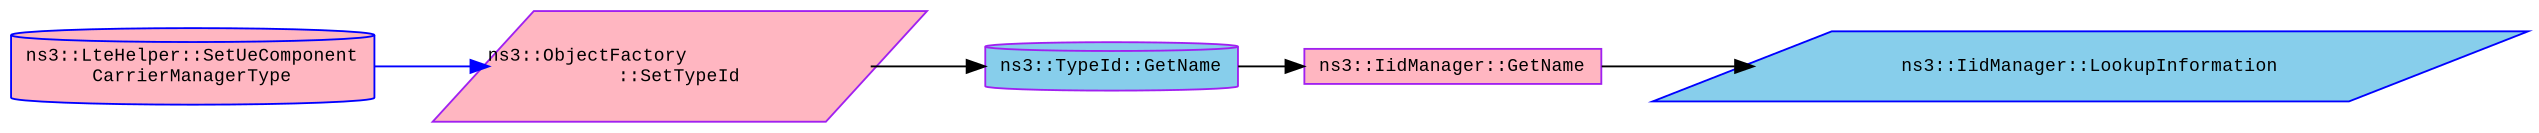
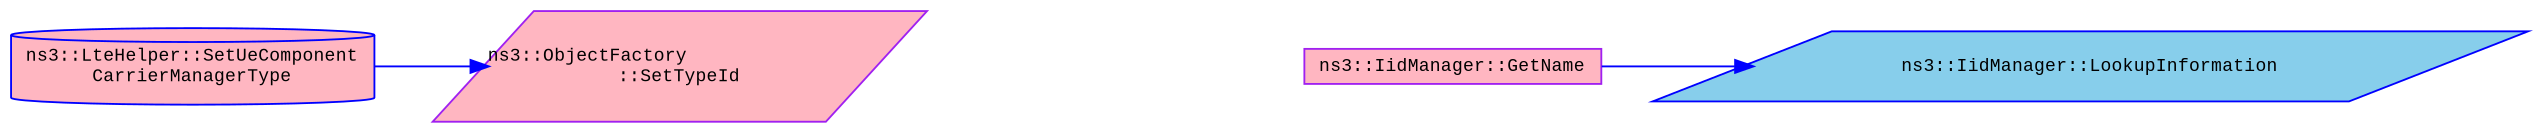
node "ns3::TypeId::GetName": removed
edge "ns3::IidManager::GetName" -> "ns3::IidManager::LookupInformation": color black -> blue
